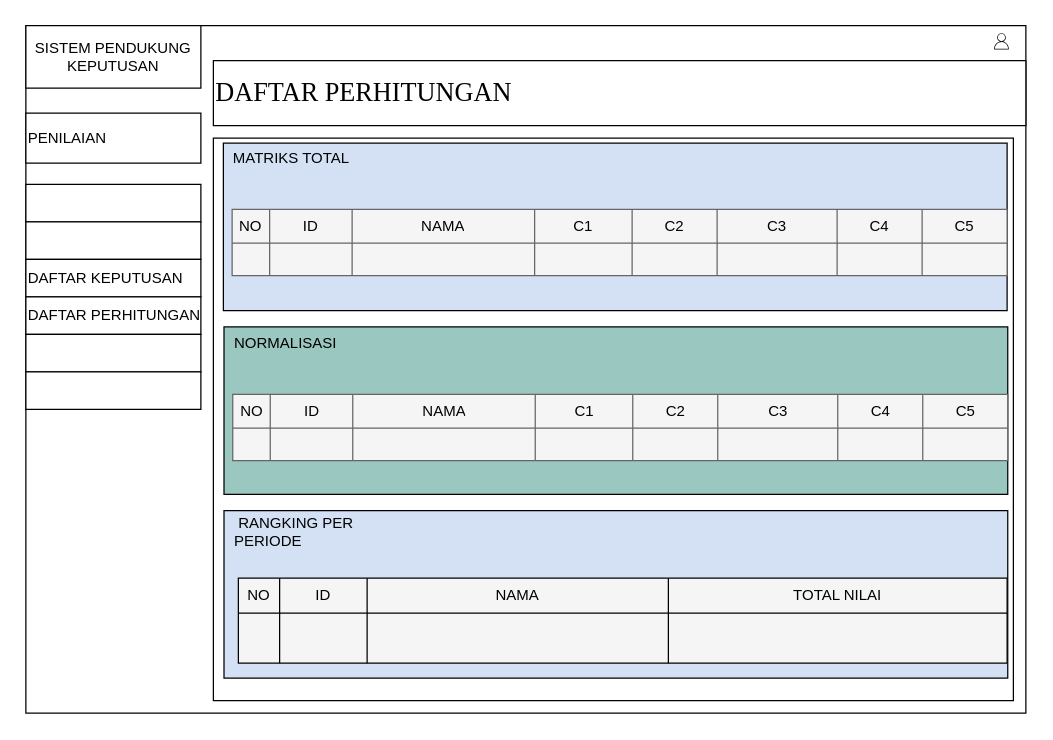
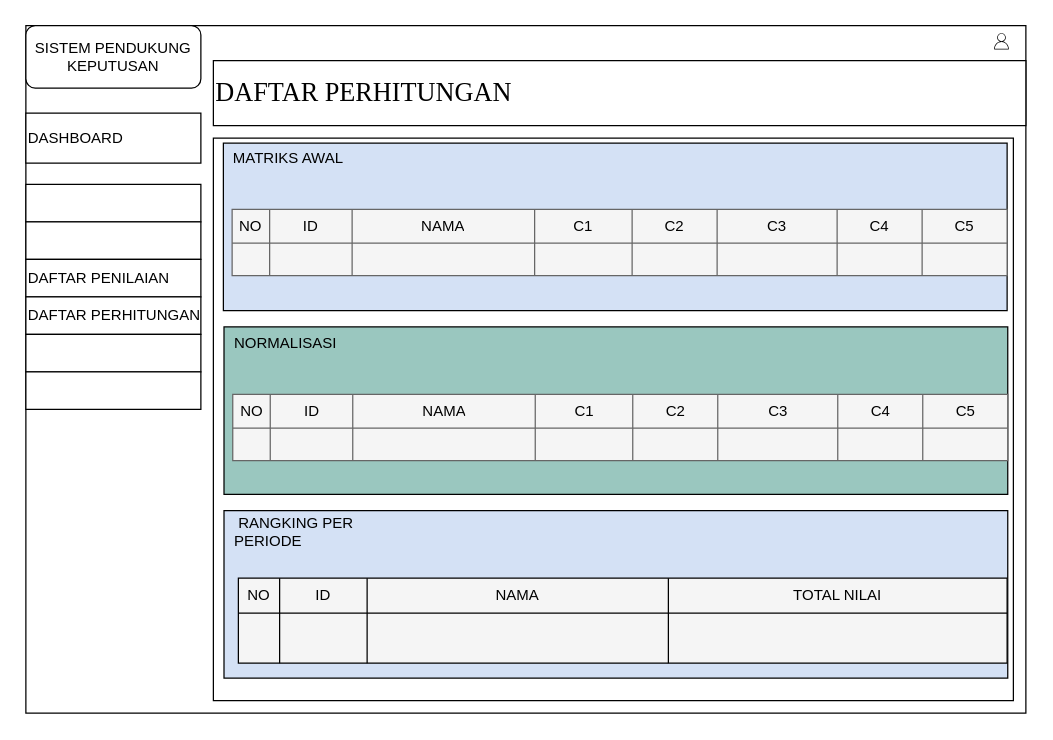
node "SISTEM PENDUKUNG KEPUTUSAN": shape rectangle -> rounded rectangle
node "PENILAIAN": label "PENILAIAN" -> "DASHBOARD"
node "MATRIKS TOTAL": label "MATRIKS TOTAL" -> "MATRIKS AWAL"
node "DAFTAR KEPUTUSAN": label "DAFTAR KEPUTUSAN" -> "DAFTAR PENILAIAN"
